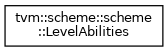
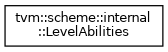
node "tvm::scheme::scheme ::LevelAbilities": label "tvm::scheme::scheme ::LevelAbilities" -> "tvm::scheme::internal ::LevelAbilities"
